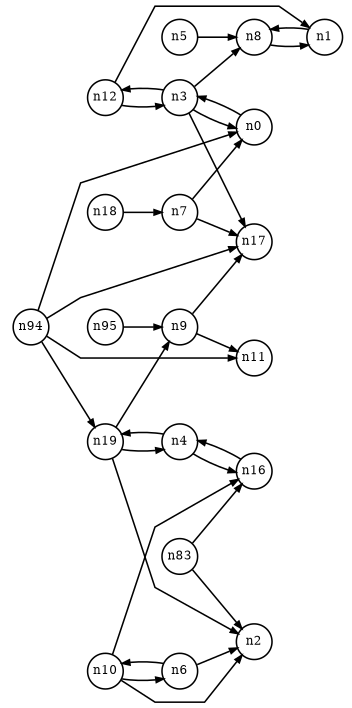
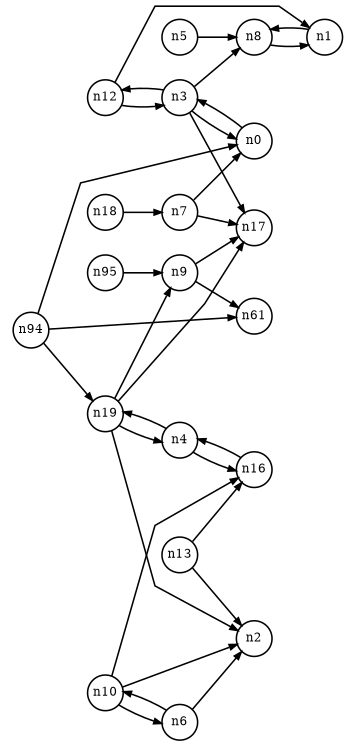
edge "n94" -> "n17": now "n19" -> "n17"
node "n11": label "n11" -> "n61"
node "n83": label "n83" -> "n13"
